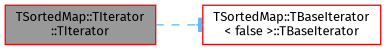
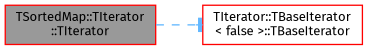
node "TSortedMap::TBaseIterator < false >::TBaseIterator": label "TSortedMap::TBaseIterator < false >::TBaseIterator" -> "TIterator::TBaseIterator < false >::TBaseIterator"
